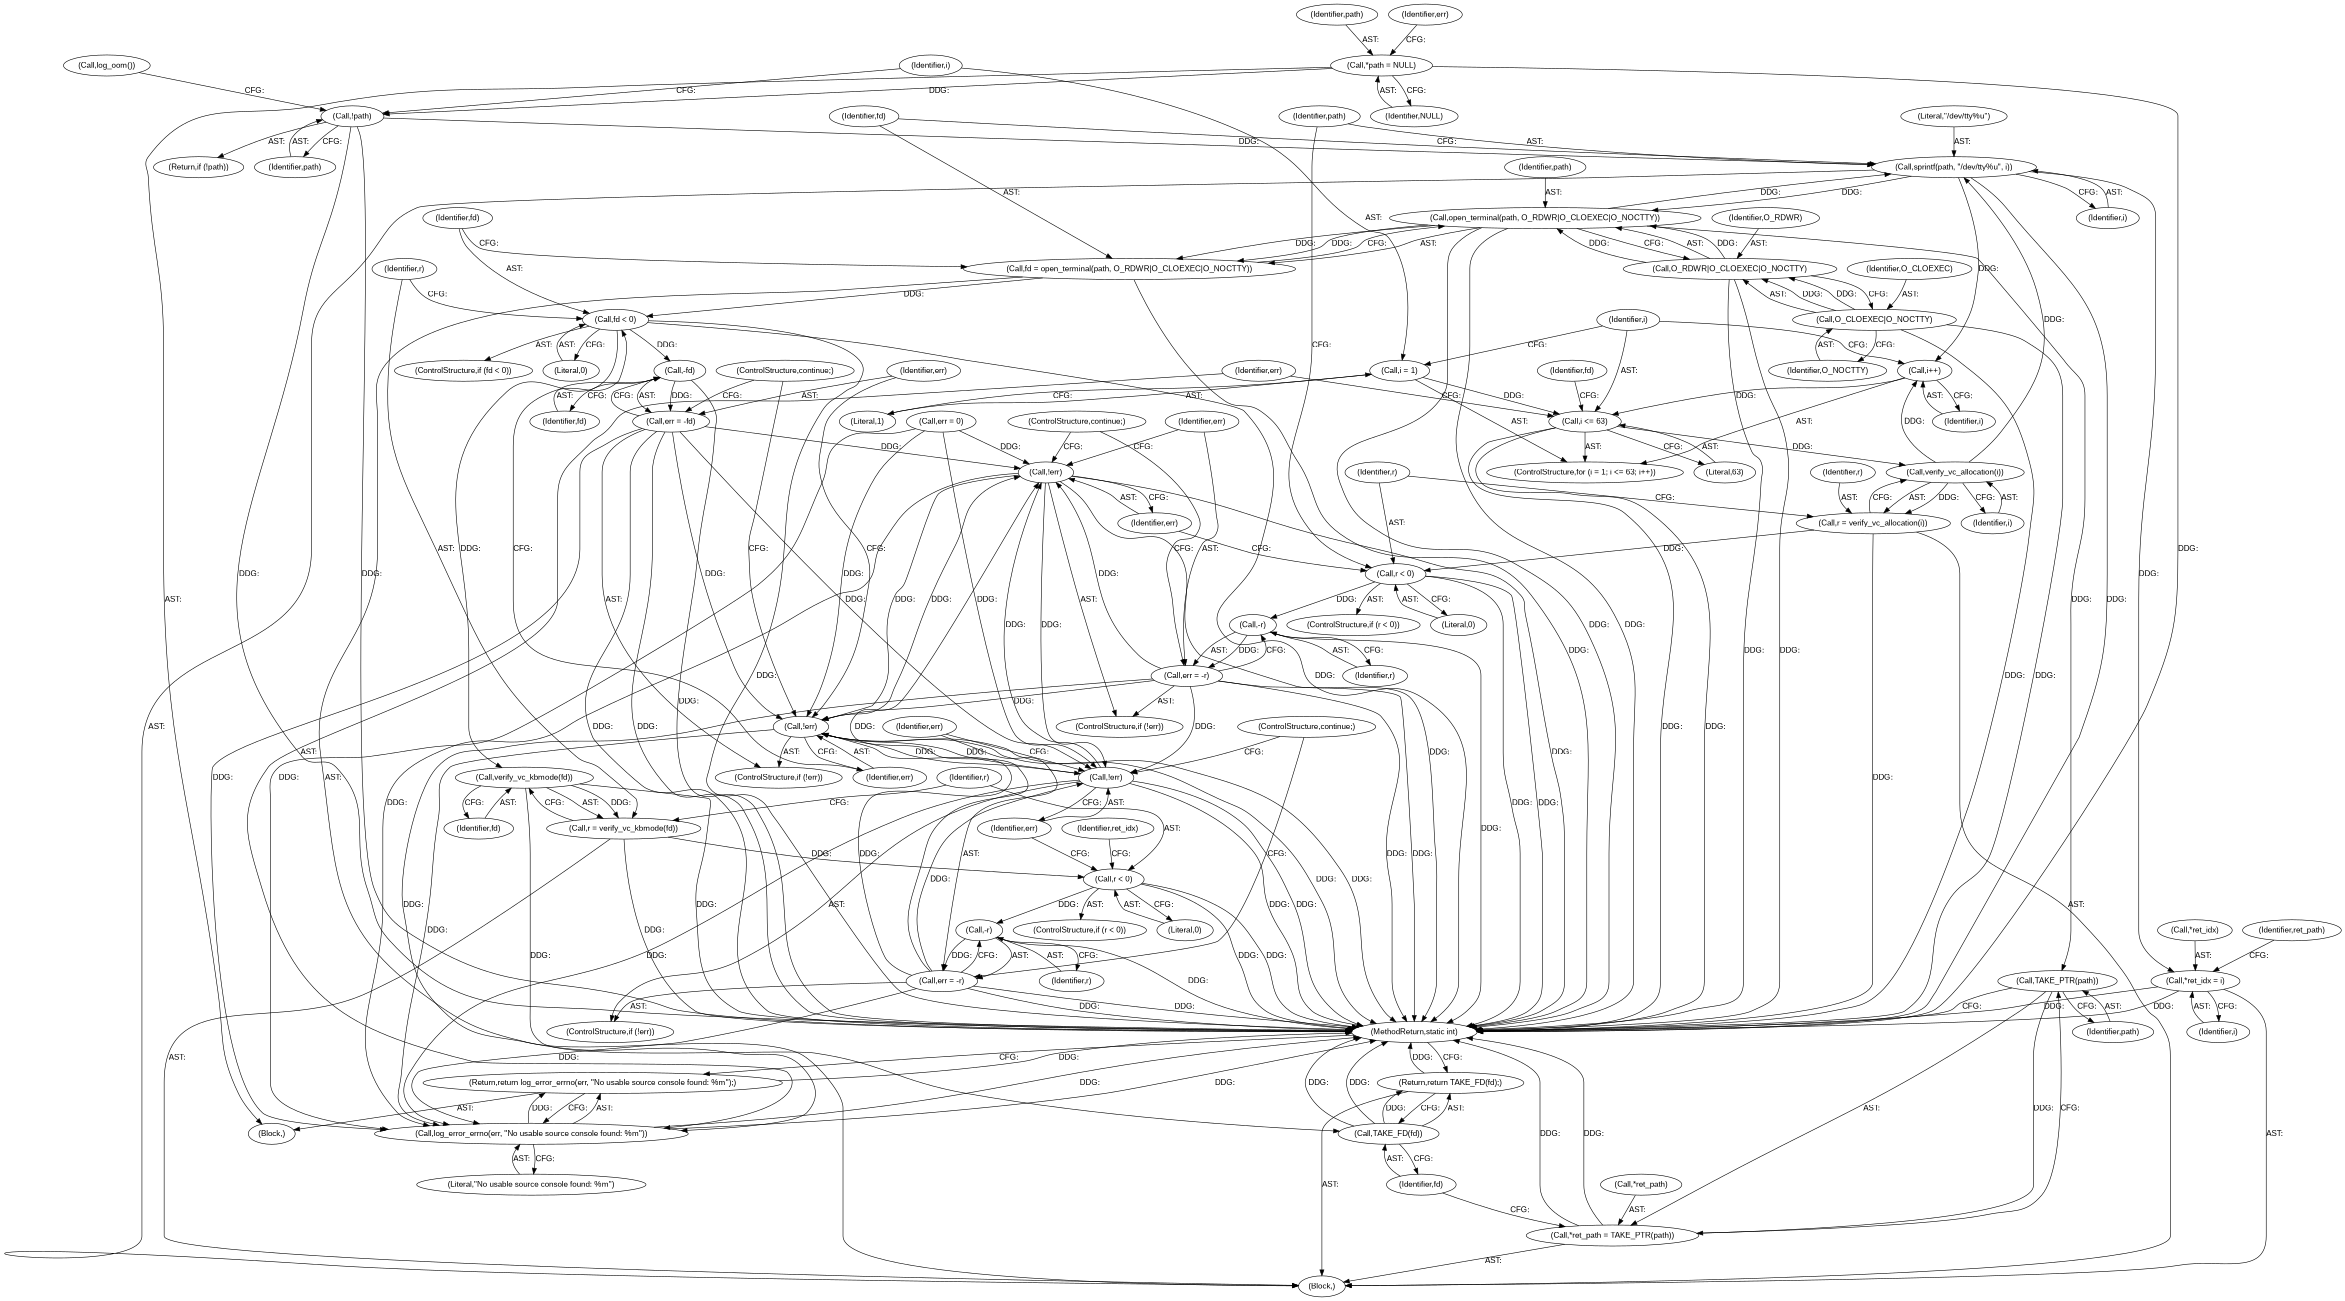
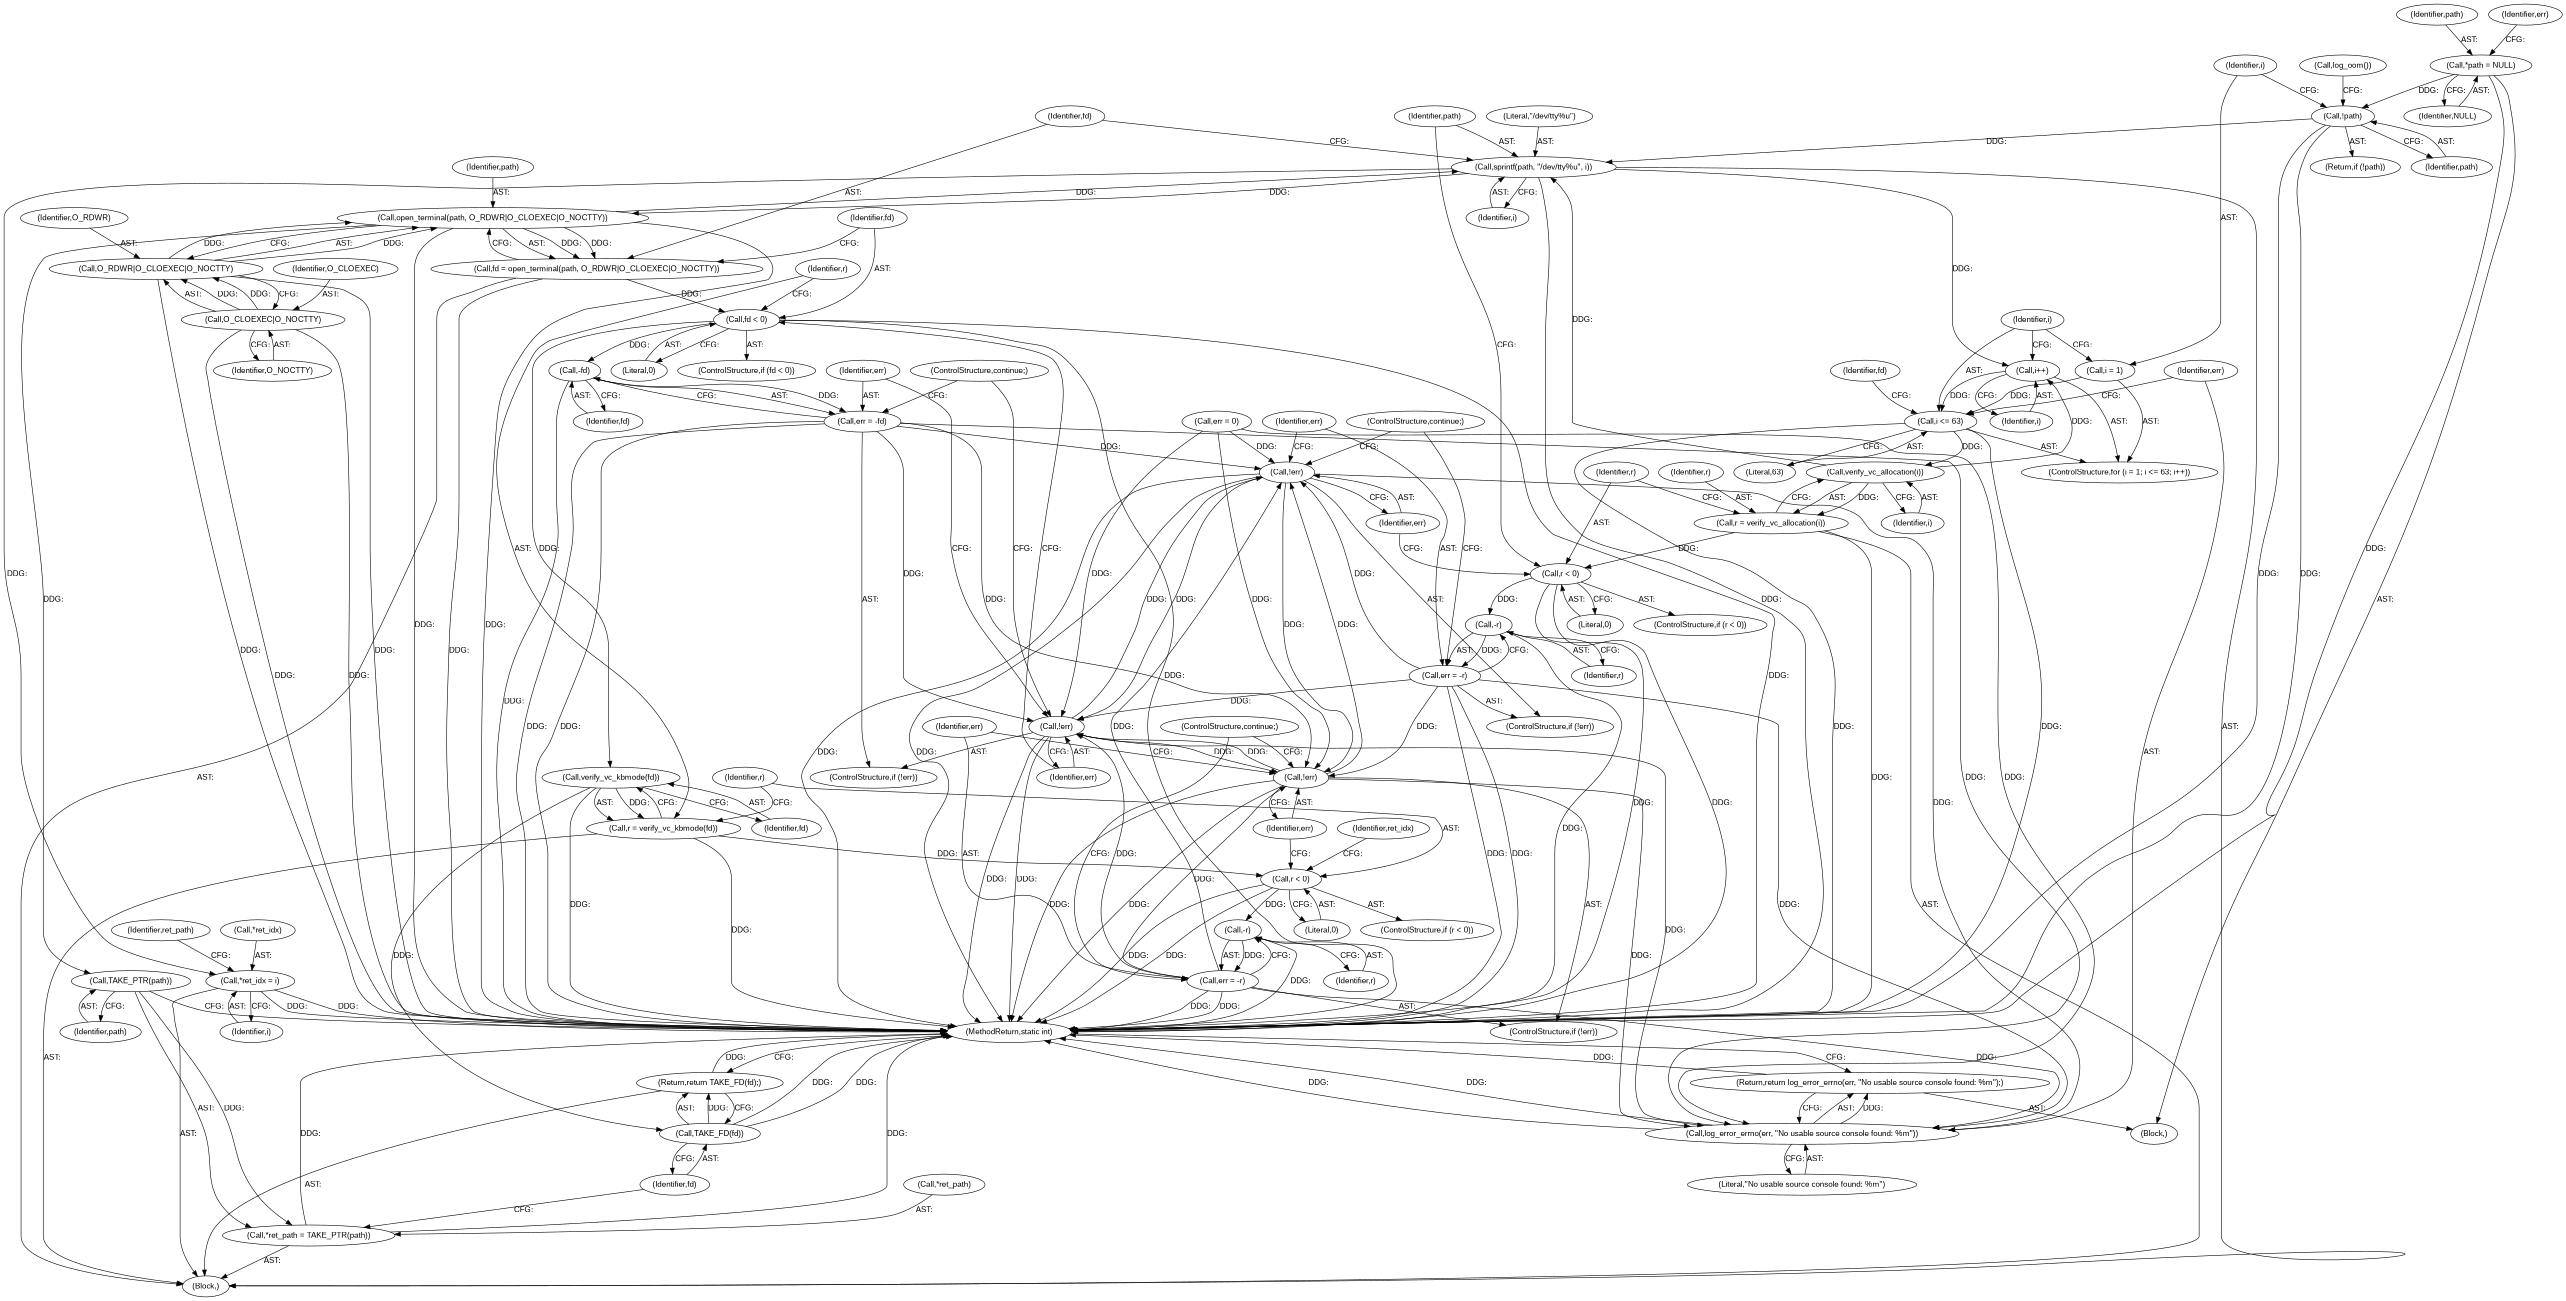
node "(Literal,1)": removed
edge "(Call,*ret_path = TAKE_PTR(path))" -> "(Call,TAKE_PTR(path))": removed, label "CFG:"
